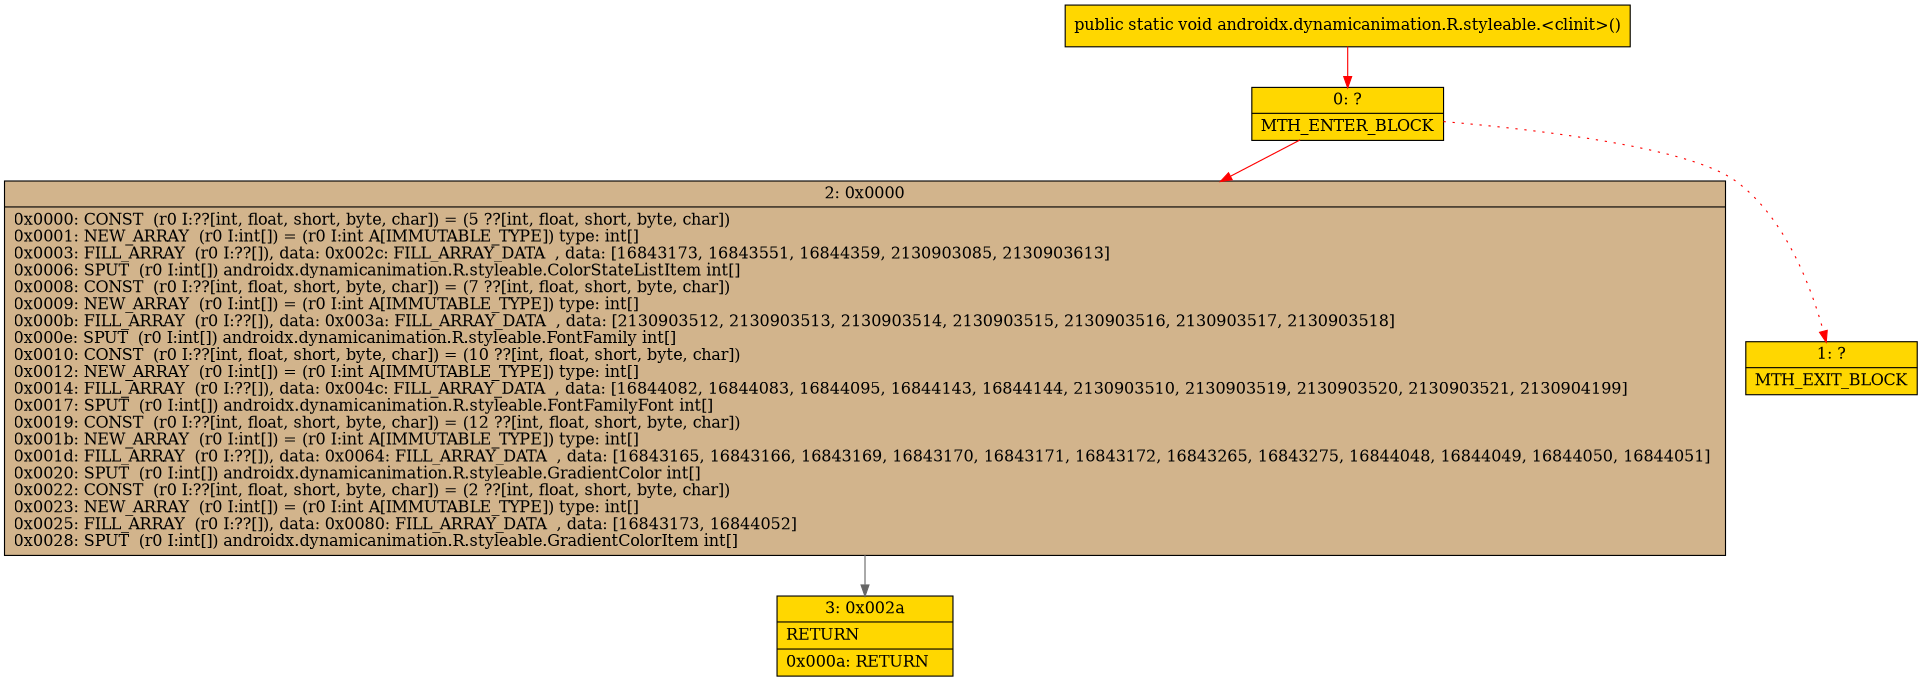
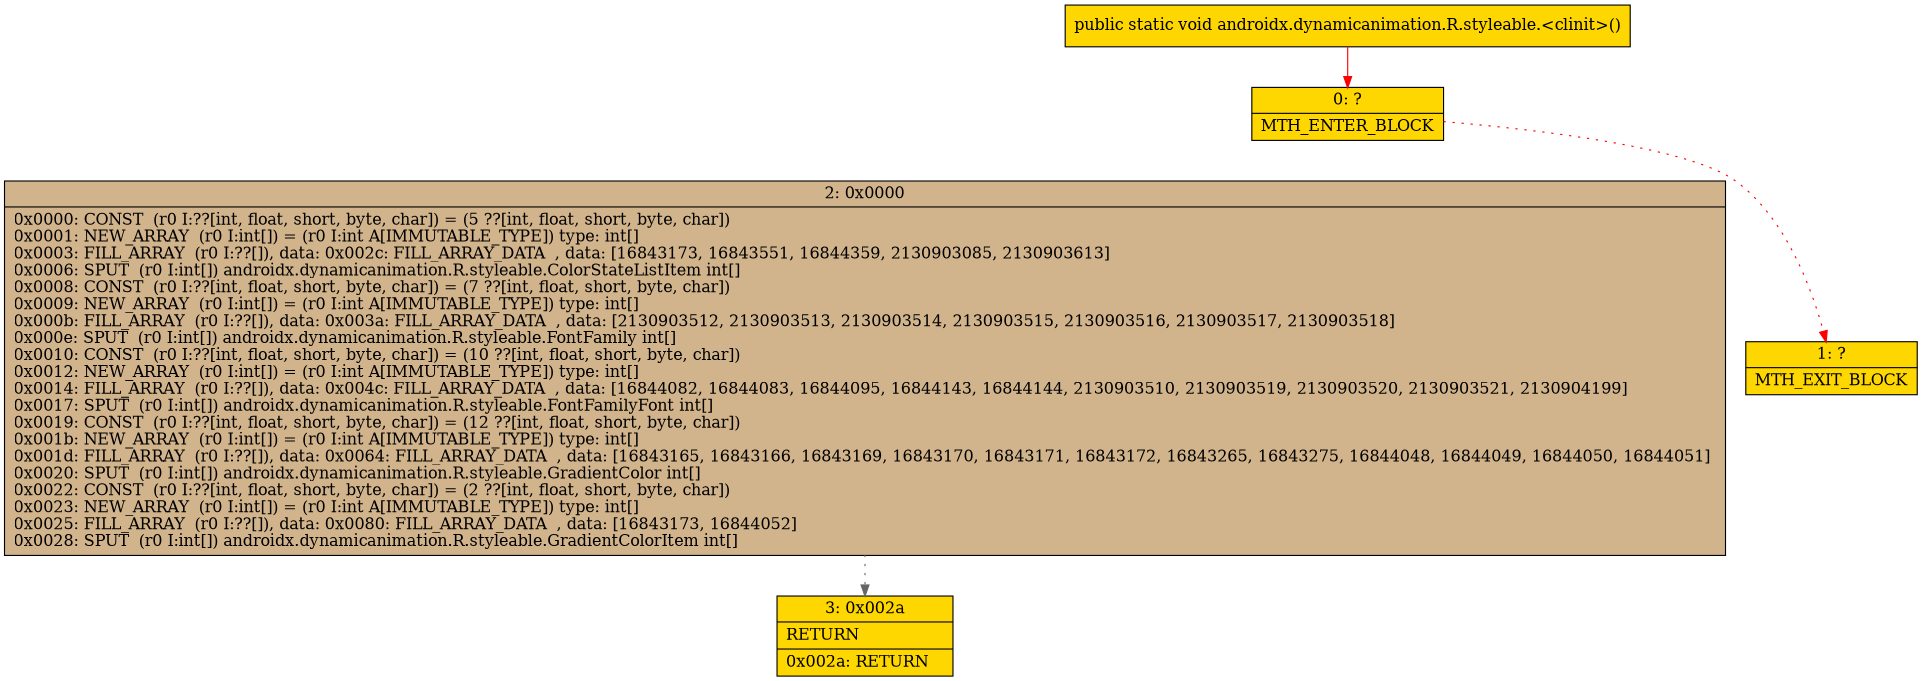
edge "0: ?" -> "2: 0x0000": removed
edge "2: 0x0000" -> "3: 0x002a": style solid -> dotted
node "3: 0x002a": text "0x000a: RETURN" -> "0x002a: RETURN"
